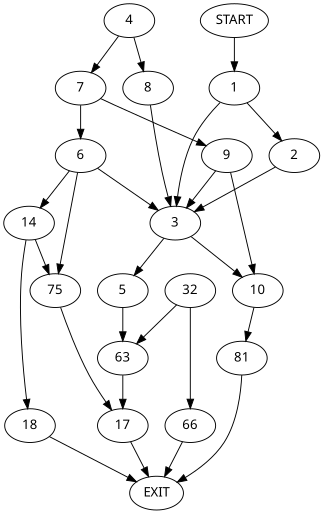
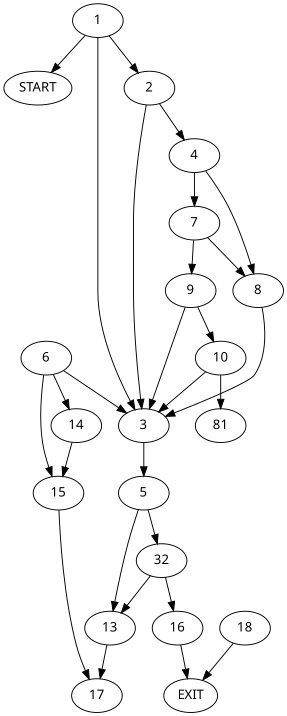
edge "START" -> "1": reversed
edge "7" -> "6": now "7" -> "8"
edge "2" -> "4": added
edge "3" -> "10": reversed
node "75": label "75" -> "15"
edge "14" -> "18": removed
node "63": label "63" -> "13"
node "66": label "66" -> "16"
edge "81" -> "EXIT": removed
edge "17" -> "EXIT": removed
edge "5" -> "32": added
